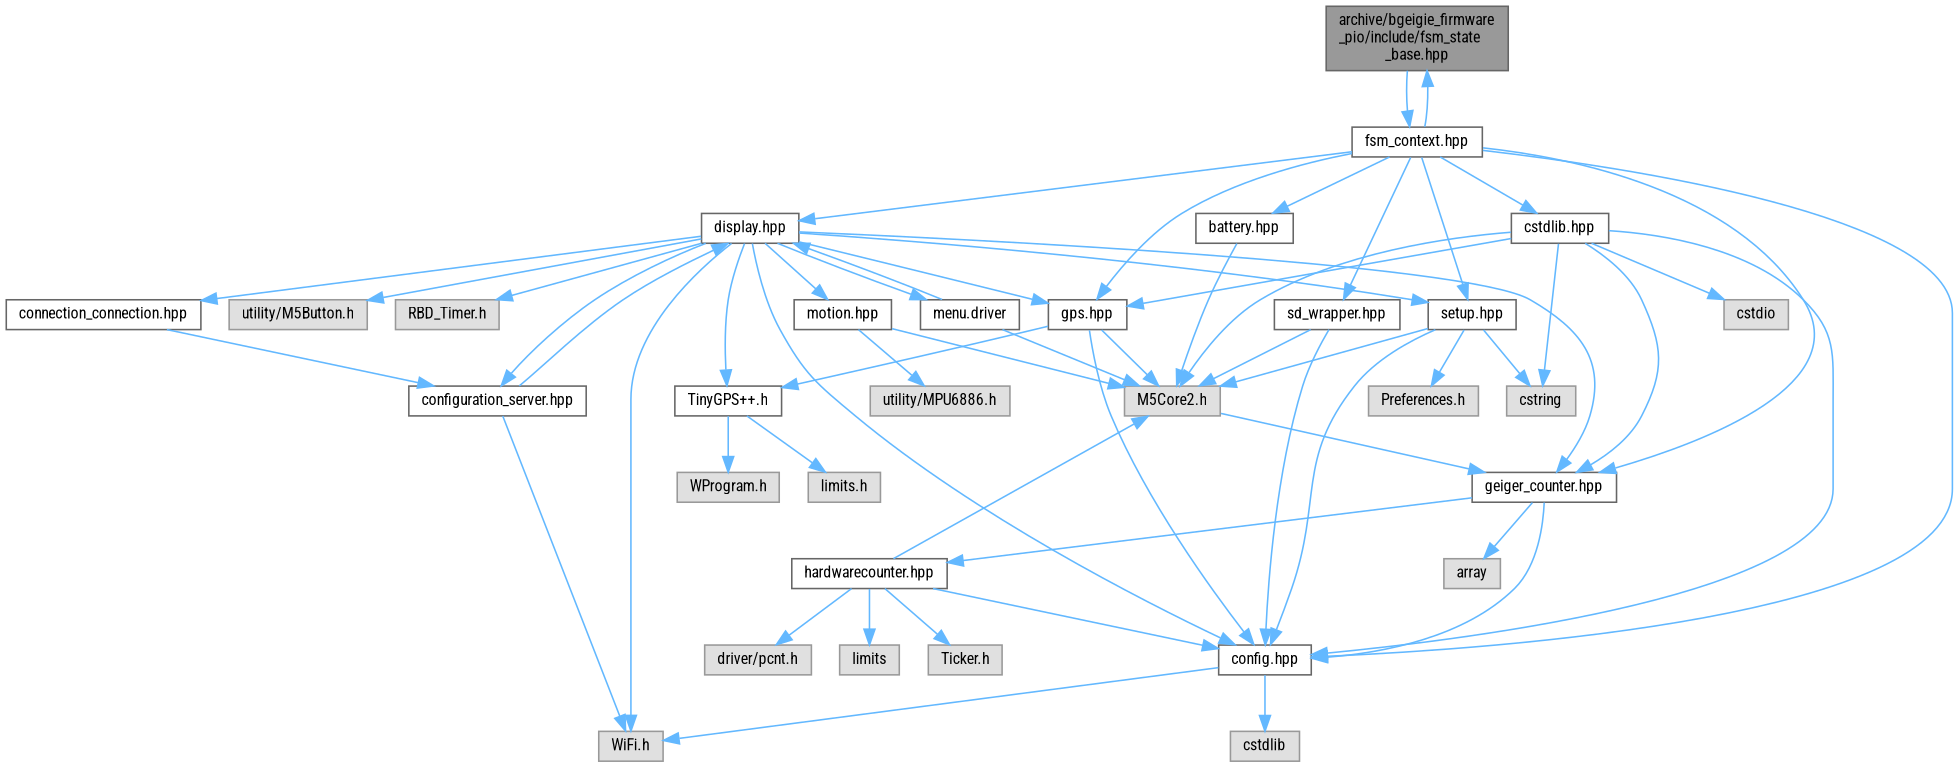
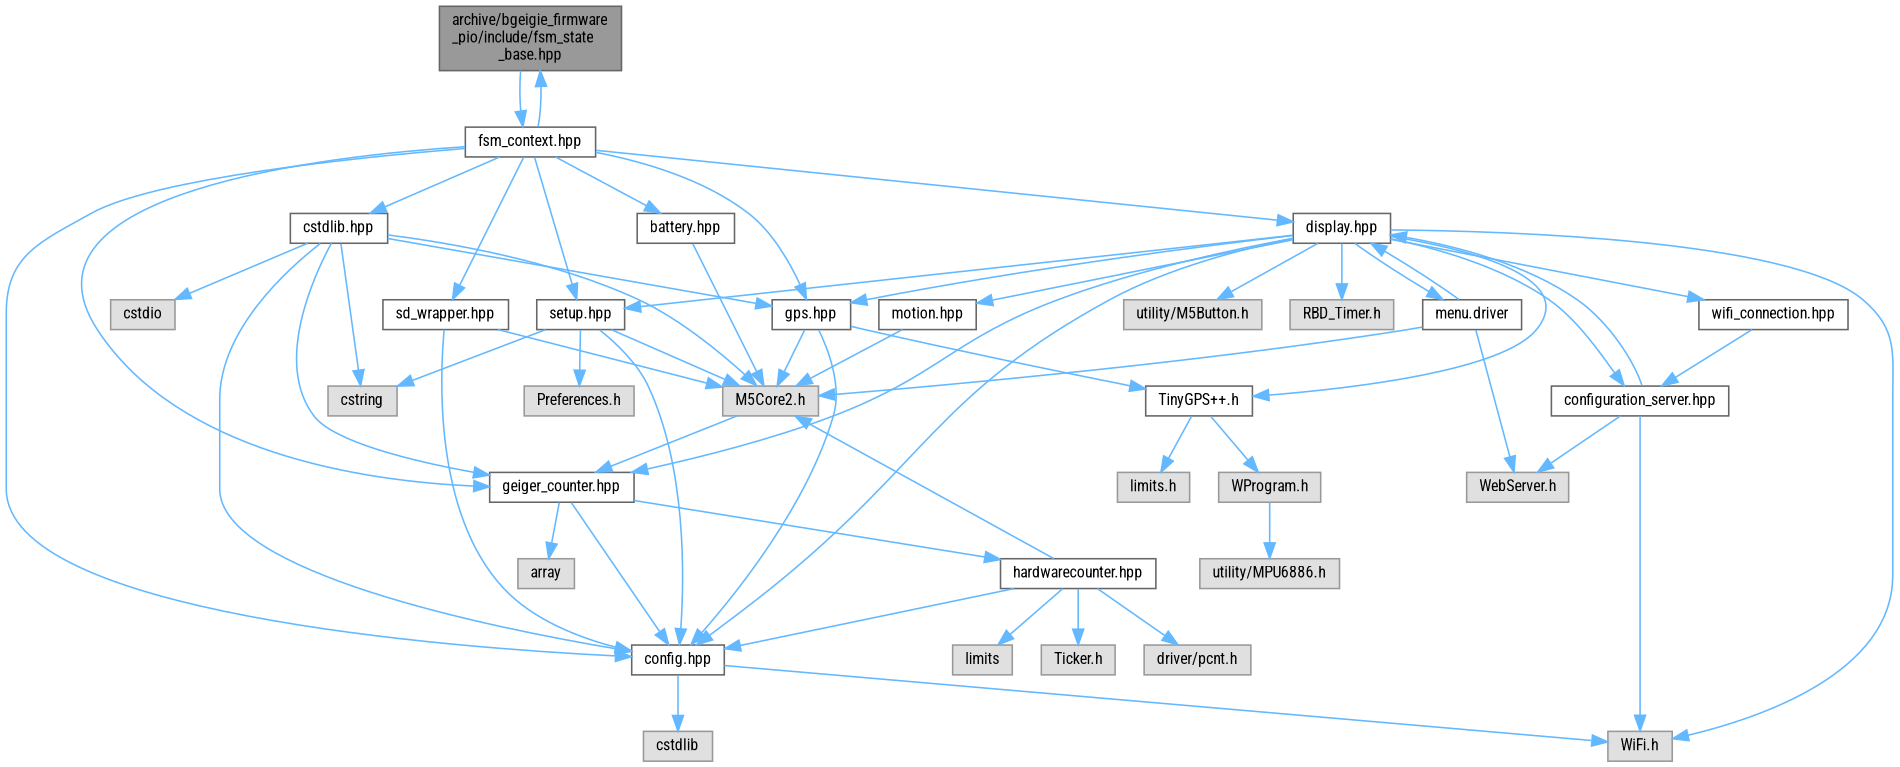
node "connection_connection.hpp": label "connection_connection.hpp" -> "wifi_connection.hpp"
edge "motion.hpp" -> "utility/MPU6886.h": now "WProgram.h" -> "utility/MPU6886.h"
node "WebServer.h": added
